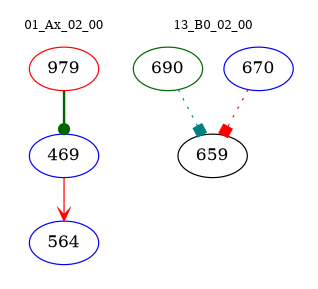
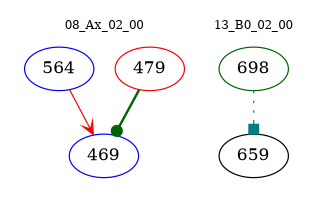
cluster "01_Ax_02_00": label "01_Ax_02_00" -> "08_Ax_02_00"
node "979": label "979" -> "479"
node "690": label "690" -> "698"
node "670": removed
edge "469" -> "564": reversed
